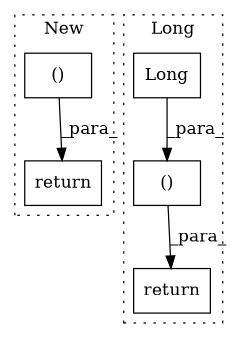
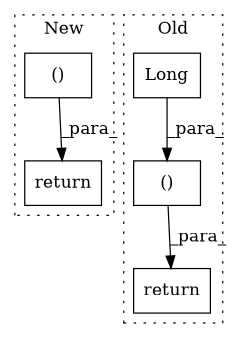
cluster "Long": label "Long" -> "Old"
